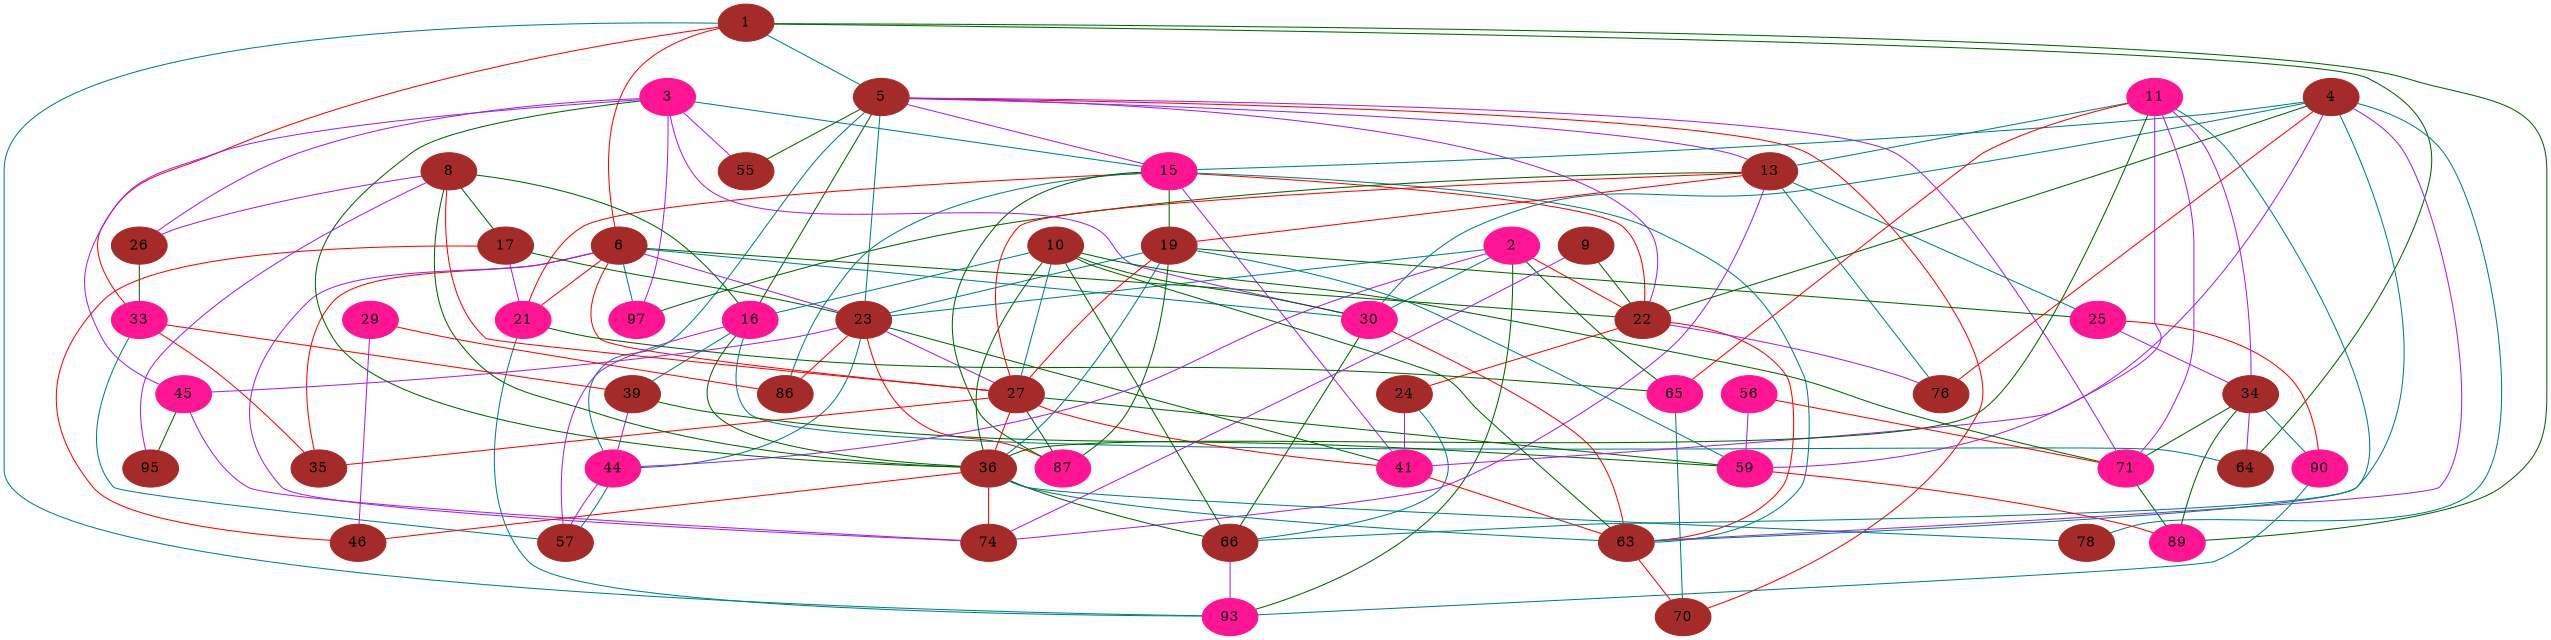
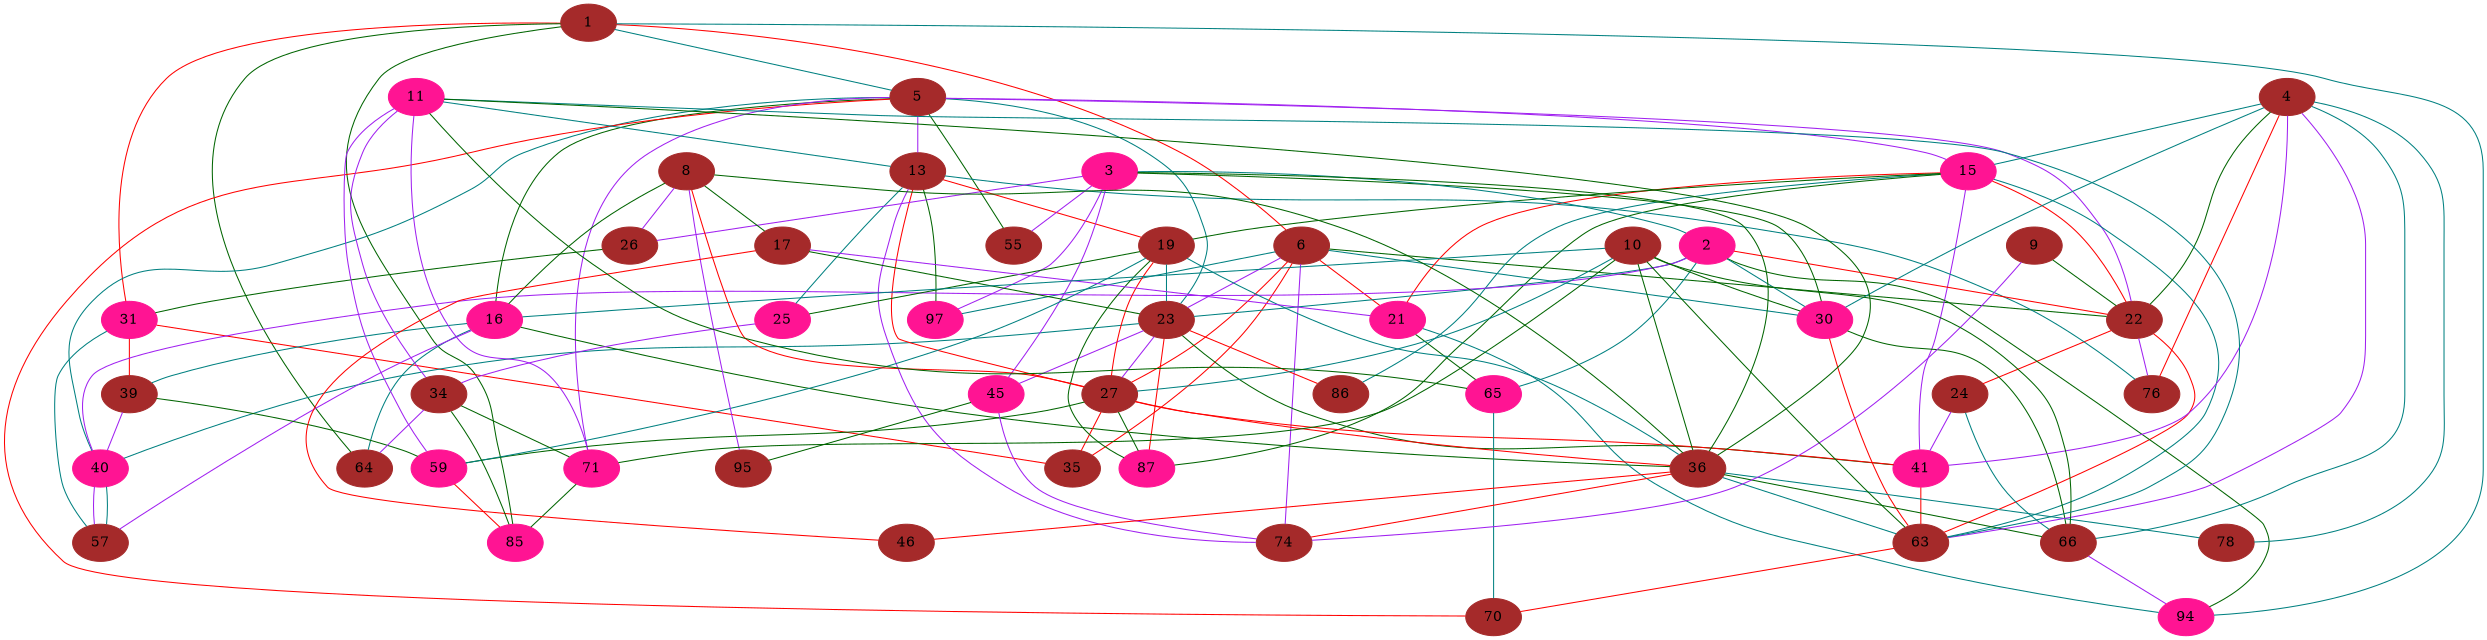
edge "3" -- "15": now "3" -- "2"
edge "3" -- "30": color purple -> darkgreen
edge "11" -- "65": color red -> darkgreen
node "33": label "33" -> "31"
node "29": removed
edge "2" -- "65": color darkgreen -> teal
node "56": removed
node "44": label "44" -> "40"
node "90": removed
node "89": label "89" -> "85"
node "93": label "93" -> "94"
